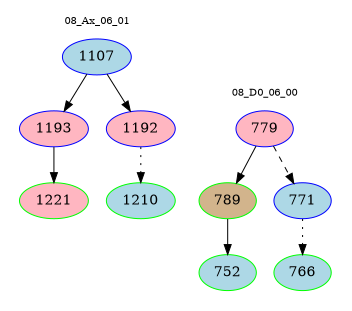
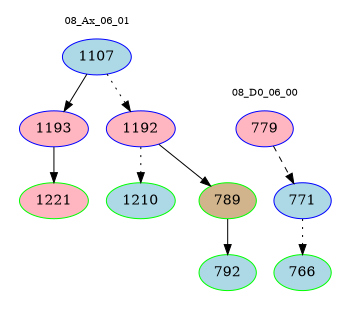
edge "1107" -> "1192": style solid -> dotted
edge "779" -> "789": now "1192" -> "789"
node "752": label "752" -> "792"
